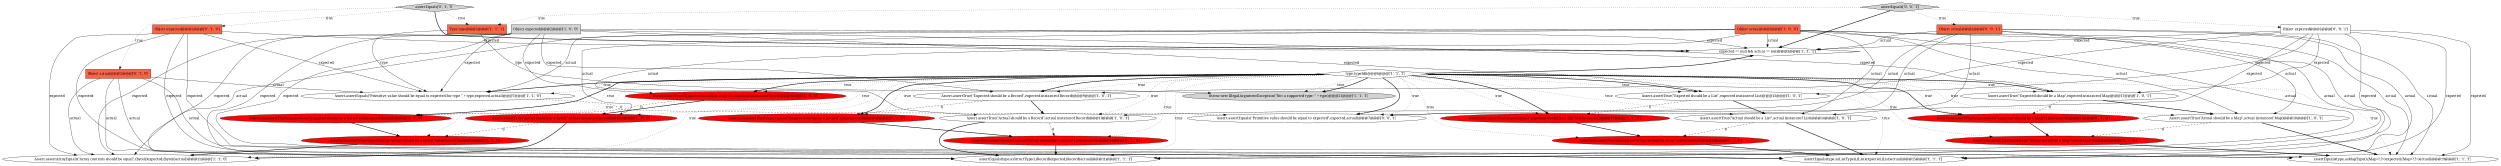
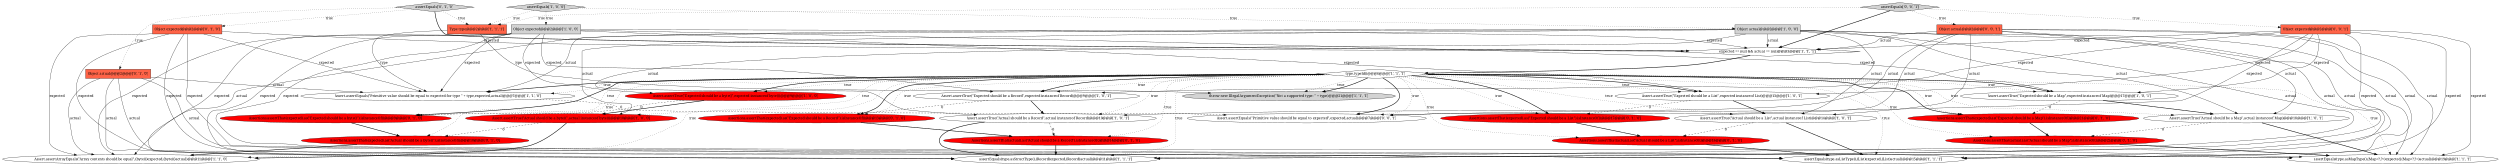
node "assertEquals['1', '0', '0']": added
node "Object actual@@@2@@@['1', '0', '0']": fillcolor tomato -> lightgray
node "Object expected@@@2@@@['0', '0', '1']": fillcolor white -> tomato
edge "type.typeId()@@@6@@@['1', '1', '1']" -> "expected == null && actual == null@@@3@@@['1', '1', '1']": reversed
